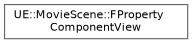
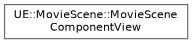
node "UE::MovieScene::FProperty ComponentView": label "UE::MovieScene::FProperty ComponentView" -> "UE::MovieScene::MovieScene ComponentView"
